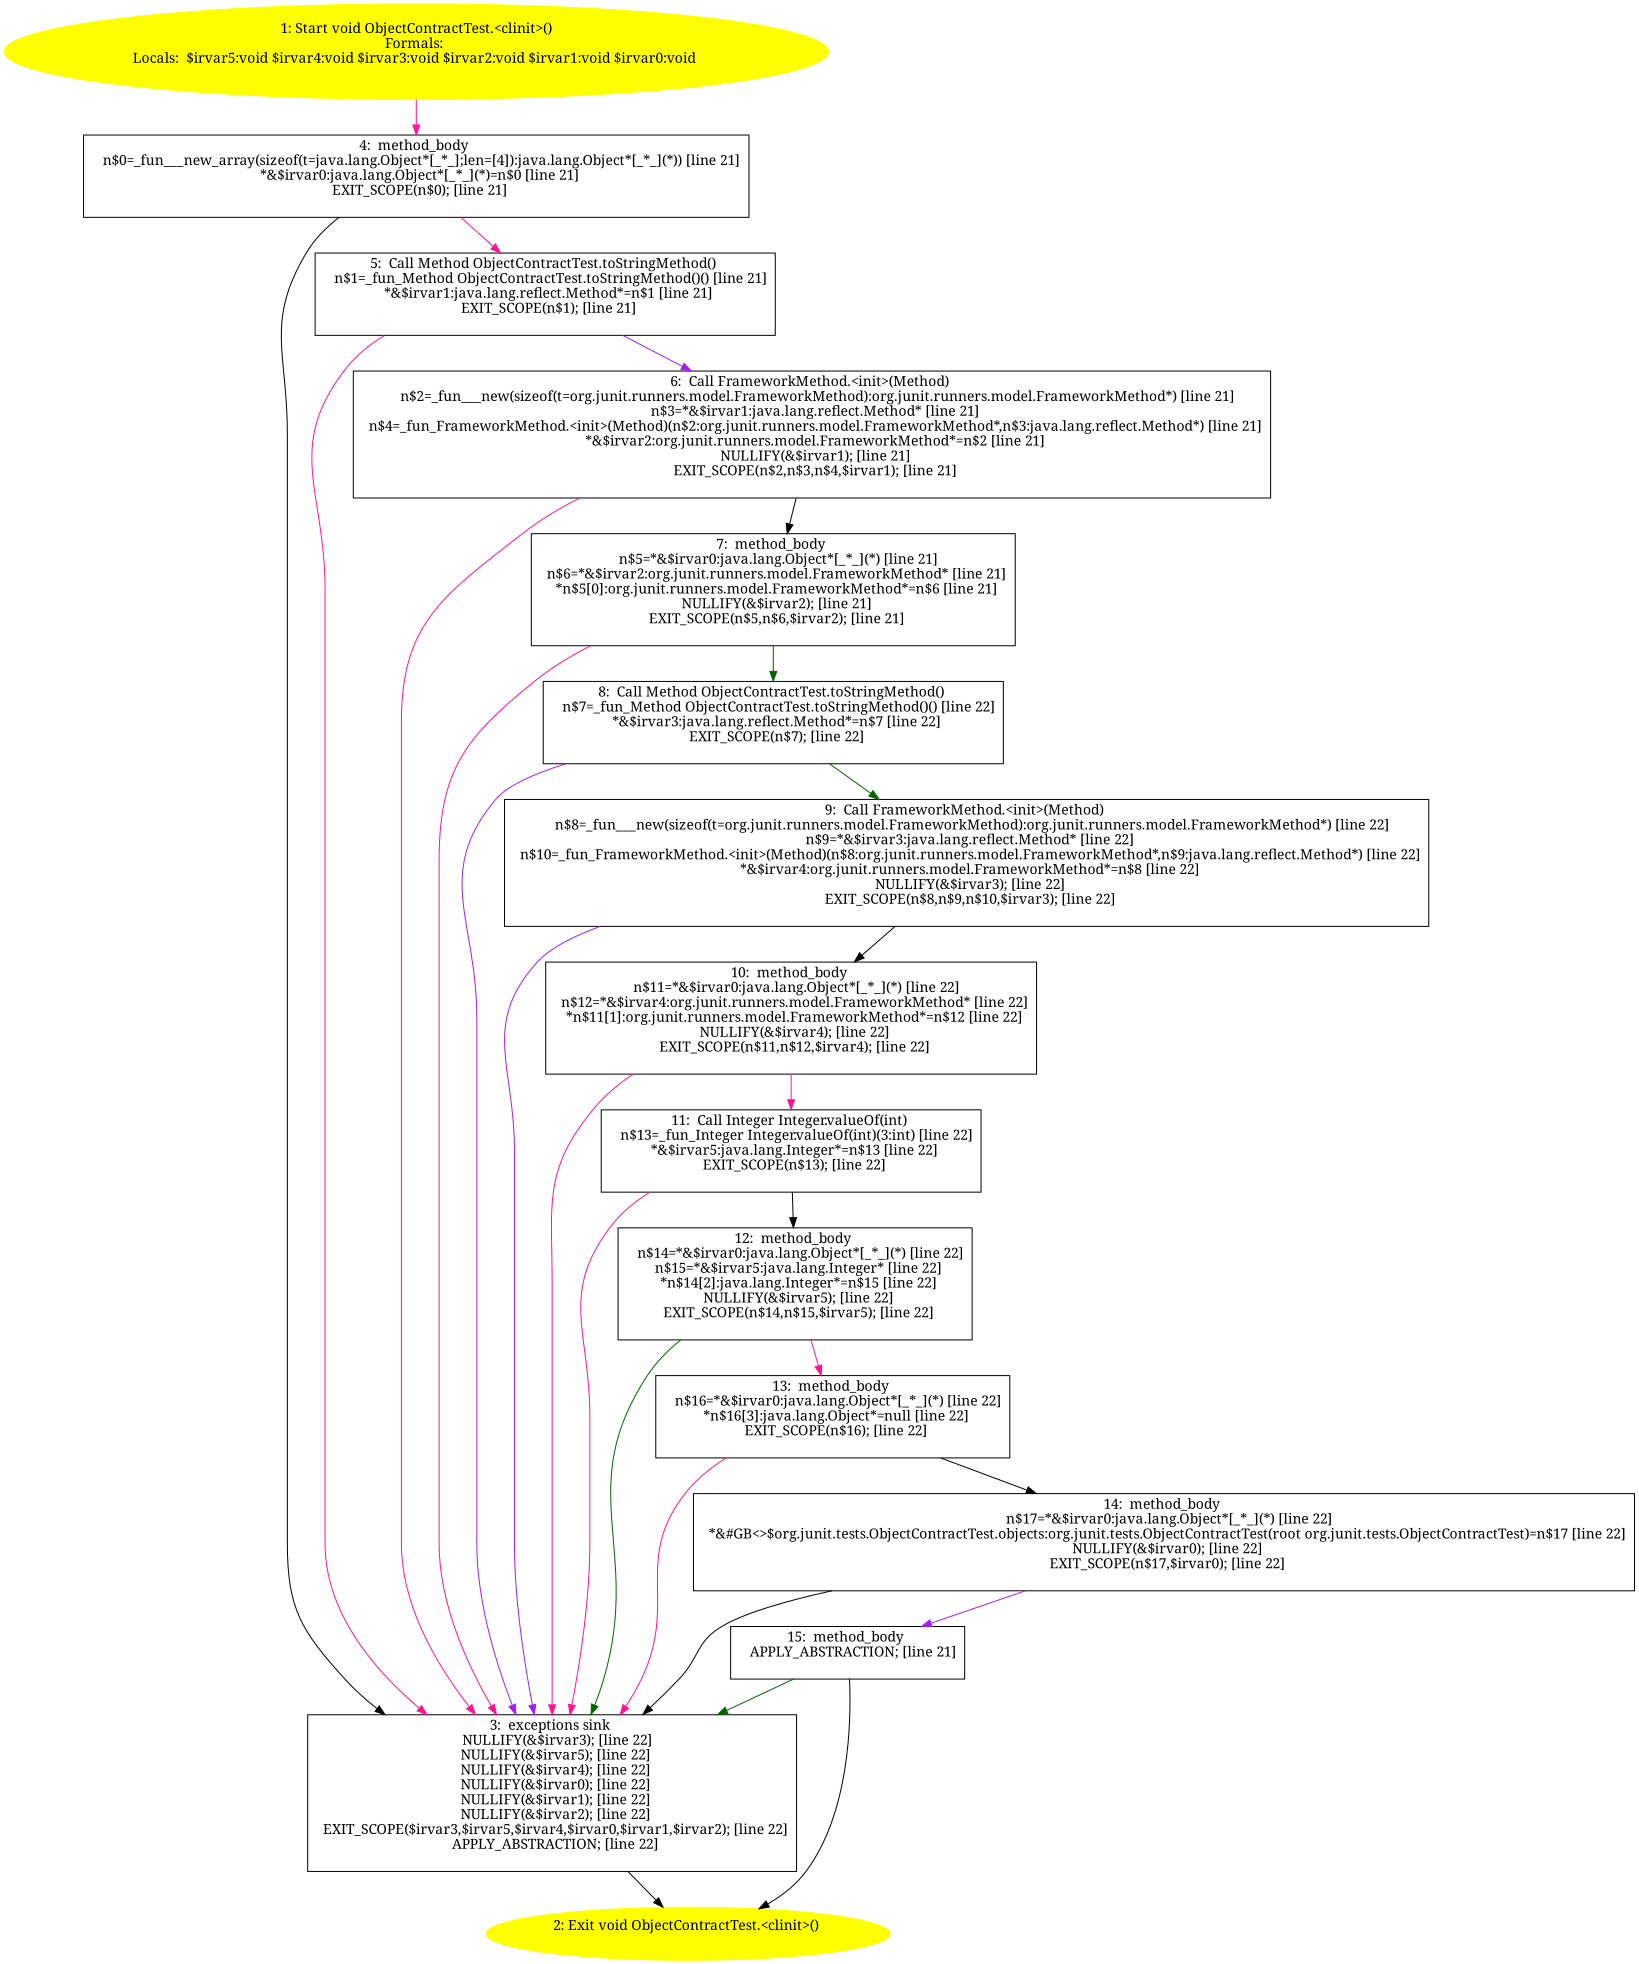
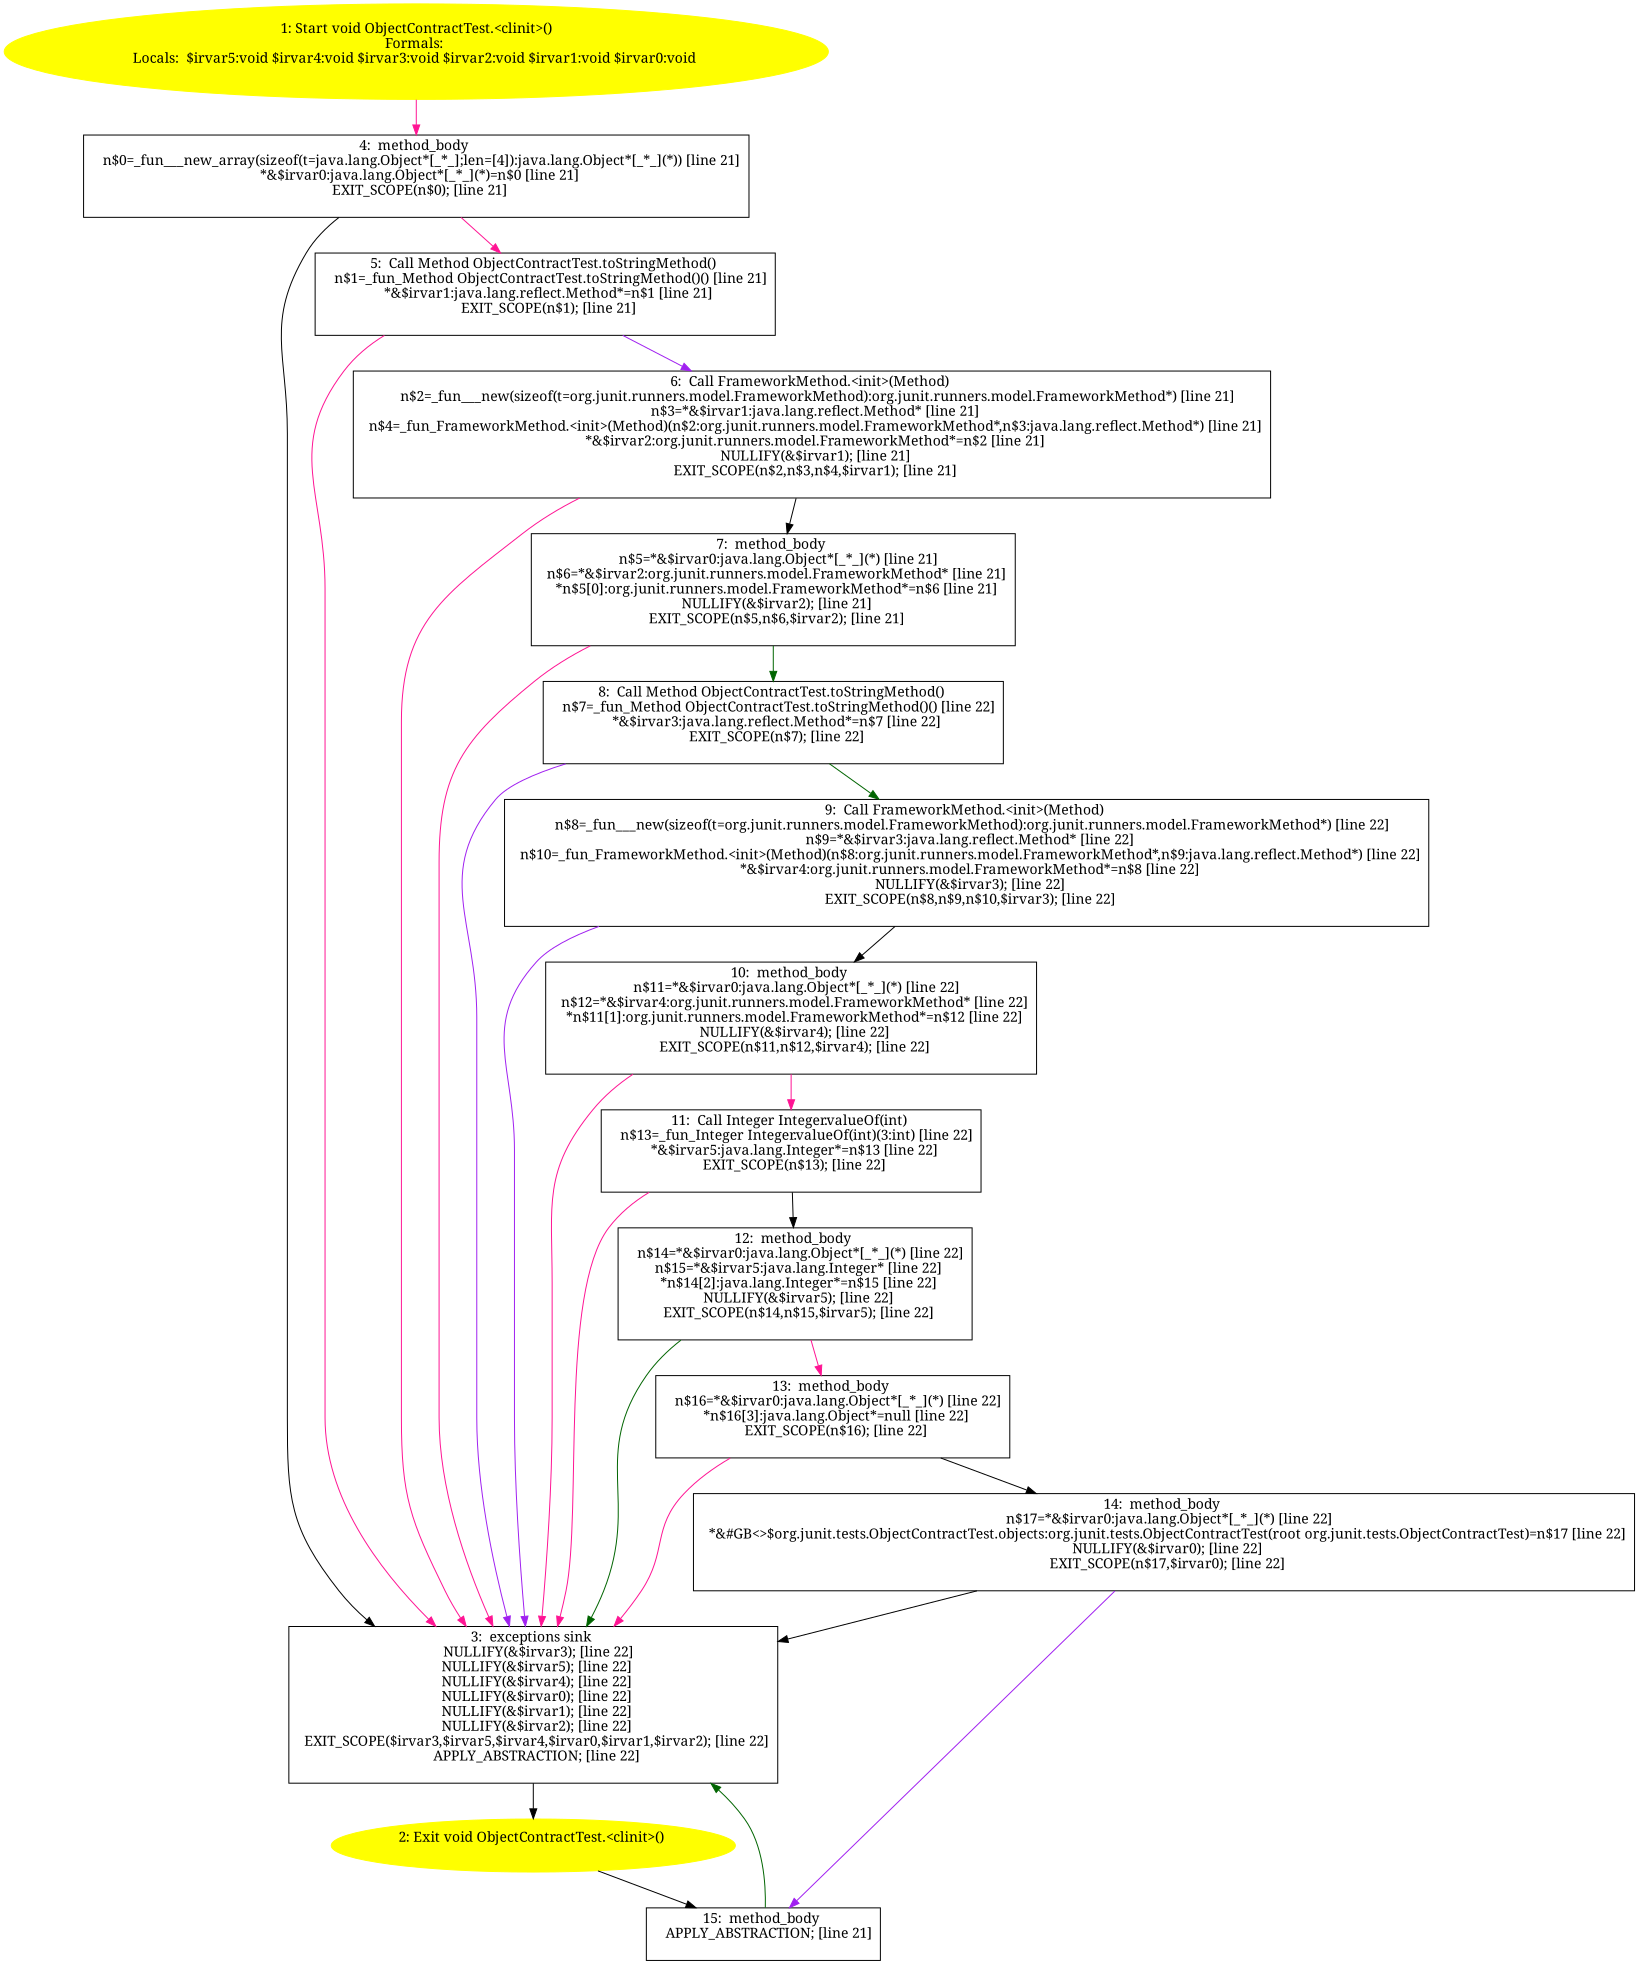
edge "15:  method_body APPLY_ABSTRACTION; [line 21]" -> "2: Exit void ObjectContractTest.<clinit>()": reversed
